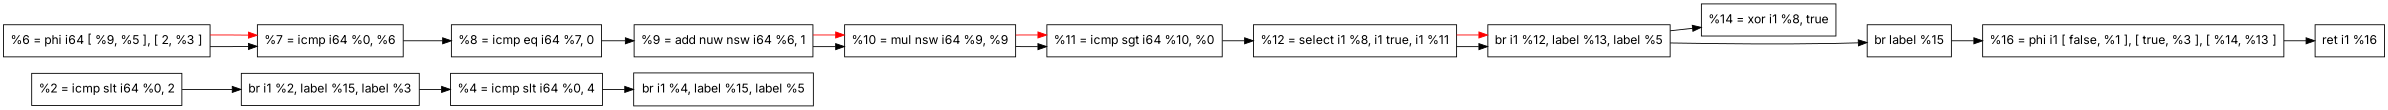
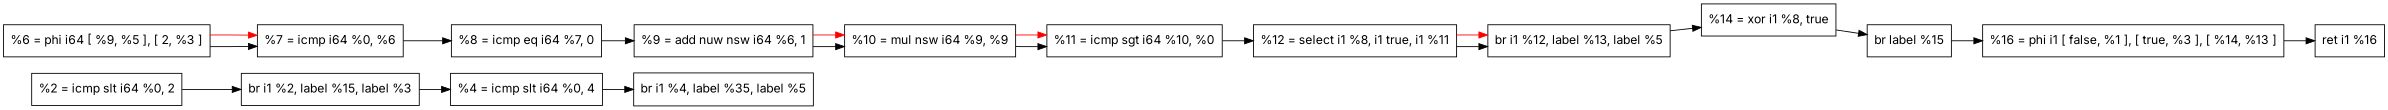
edge "br i1 %12, label %13, label %5" -> "br label %15": now "%14 = xor i1 %8, true" -> "br label %15"
node "br i1 %4, label %15, label %5": label "br i1 %4, label %15, label %5" -> "br i1 %4, label %35, label %5"
